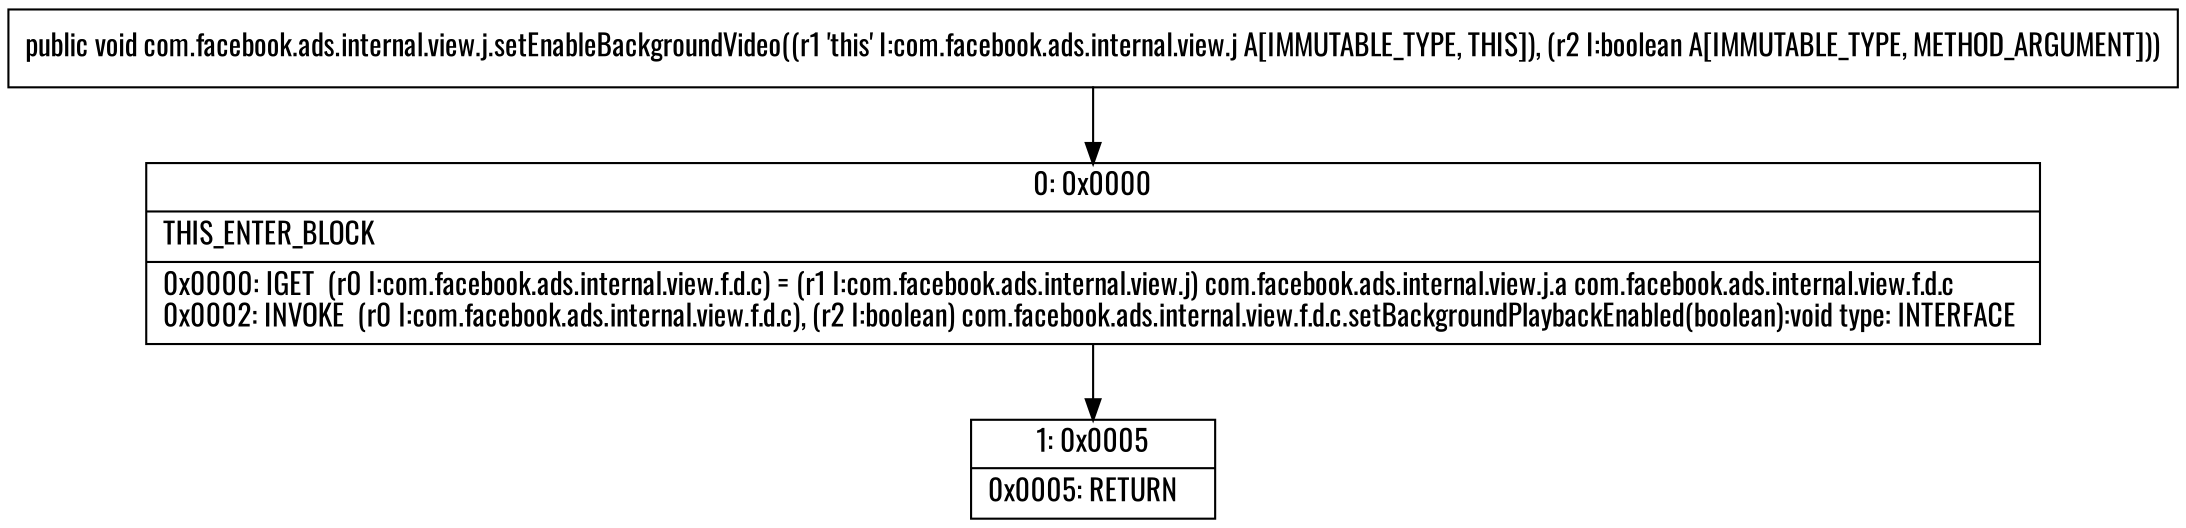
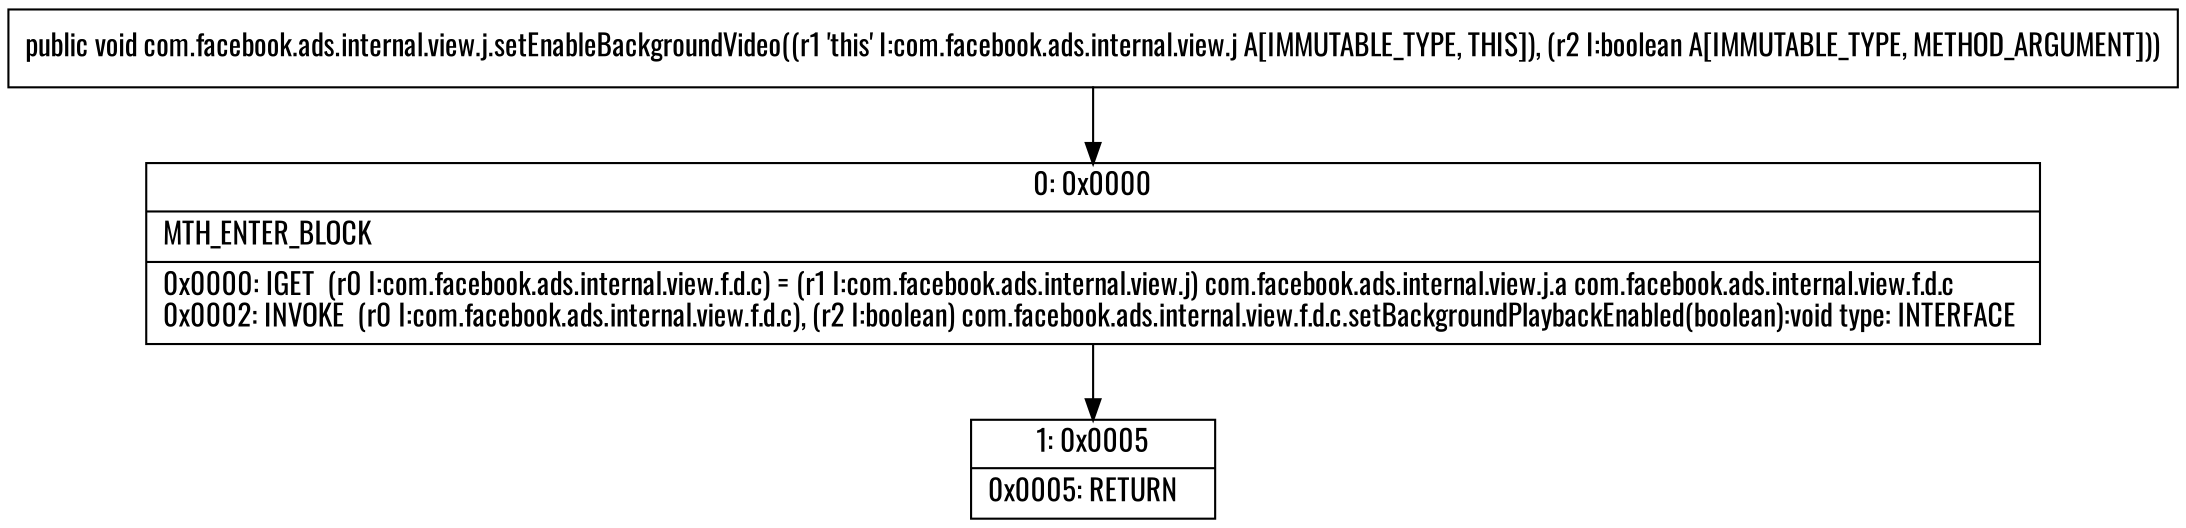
node "0: 0x0000": text "THIS_ENTER_BLOCK" -> "MTH_ENTER_BLOCK"
